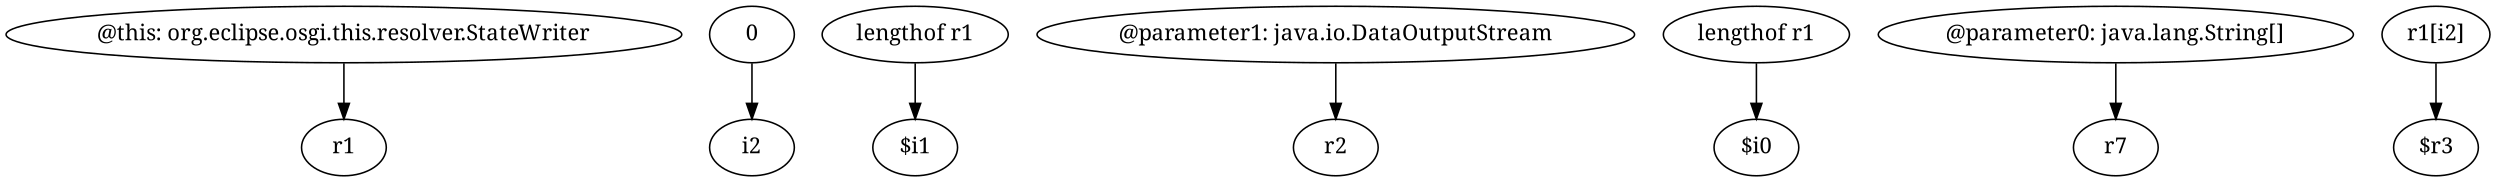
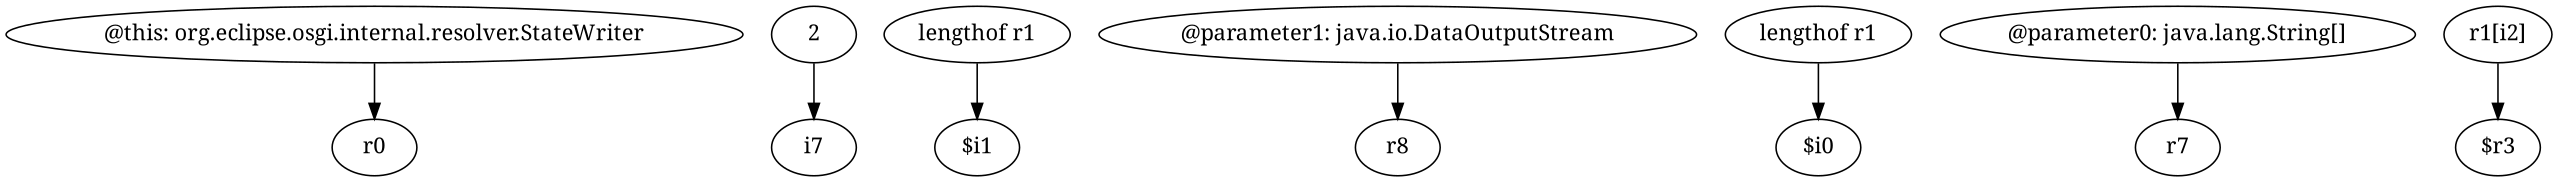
node "@this: org.eclipse.osgi.this.resolver.StateWriter": label "@this: org.eclipse.osgi.this.resolver.StateWriter" -> "@this: org.eclipse.osgi.internal.resolver.StateWriter"
node "0": label "0" -> "2"
node "r1": label "r1" -> "r0"
node "i2": label "i2" -> "i7"
node "r2": label "r2" -> "r8"
